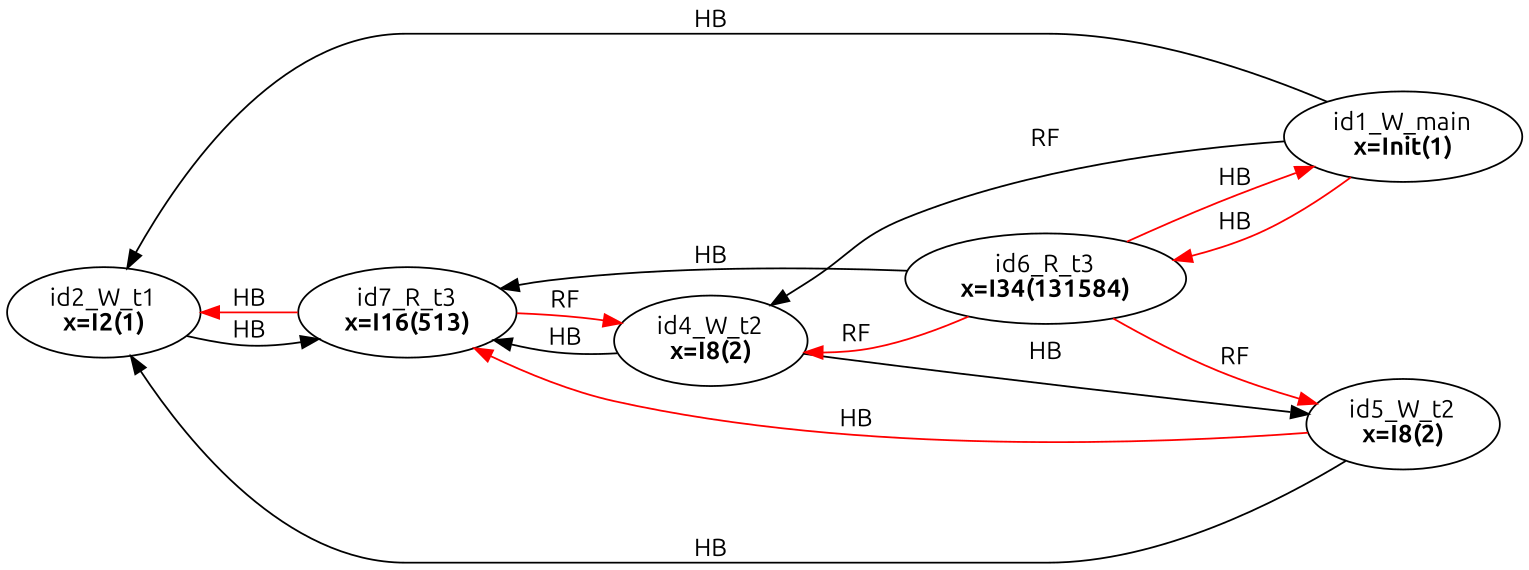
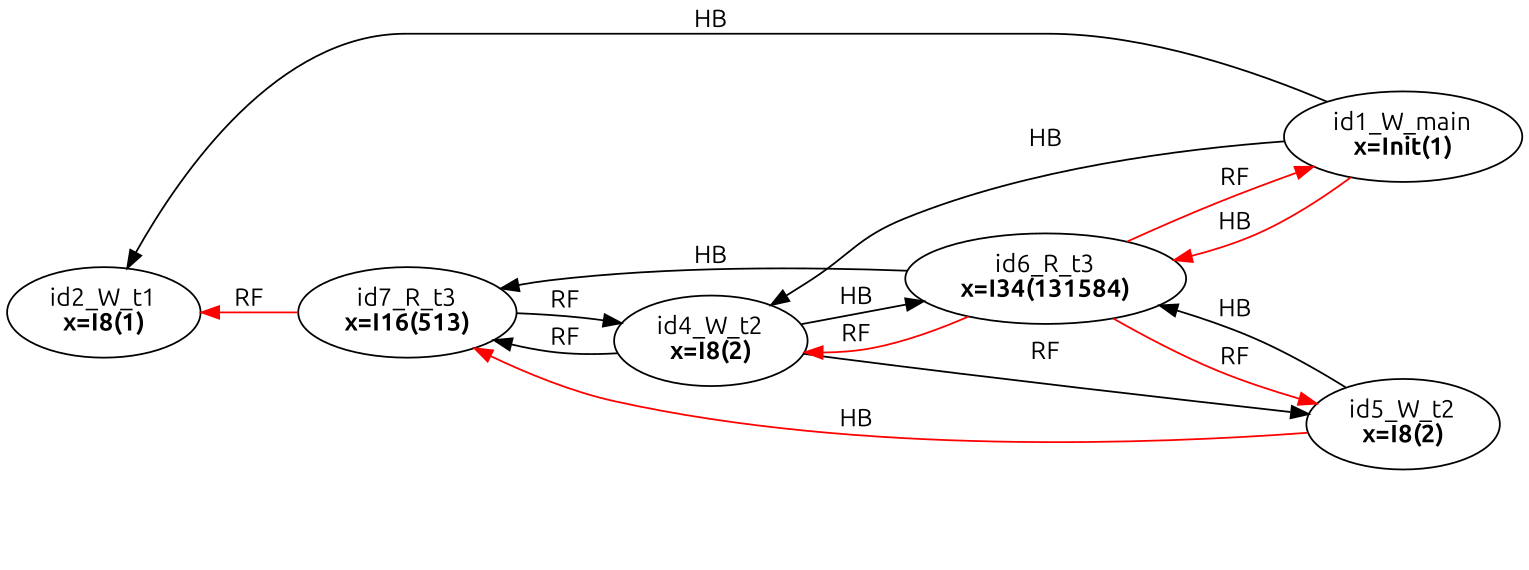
edge "id1_W_main" -> "id4_W_t2": label "RF" -> "HB"
edge "id6_R_t3" -> "id1_W_main": label "HB" -> "RF"
edge "id7_R_t3" -> "id2_W_t1": label "HB" -> "RF"
edge "id4_W_t2" -> "id6_R_t3": added, label "HB"
edge "id7_R_t3" -> "id4_W_t2": color red -> black
node "id2_W_t1": text "x=I2(1)" -> "x=I8(1)"
edge "id4_W_t2" -> "id7_R_t3": label "HB" -> "RF"
edge "id2_W_t1" -> "id7_R_t3": removed, label "HB"
edge "id4_W_t2" -> "id5_W_t2": label "HB" -> "RF"
edge "id5_W_t2" -> "id2_W_t1": now "id5_W_t2" -> "id6_R_t3"
